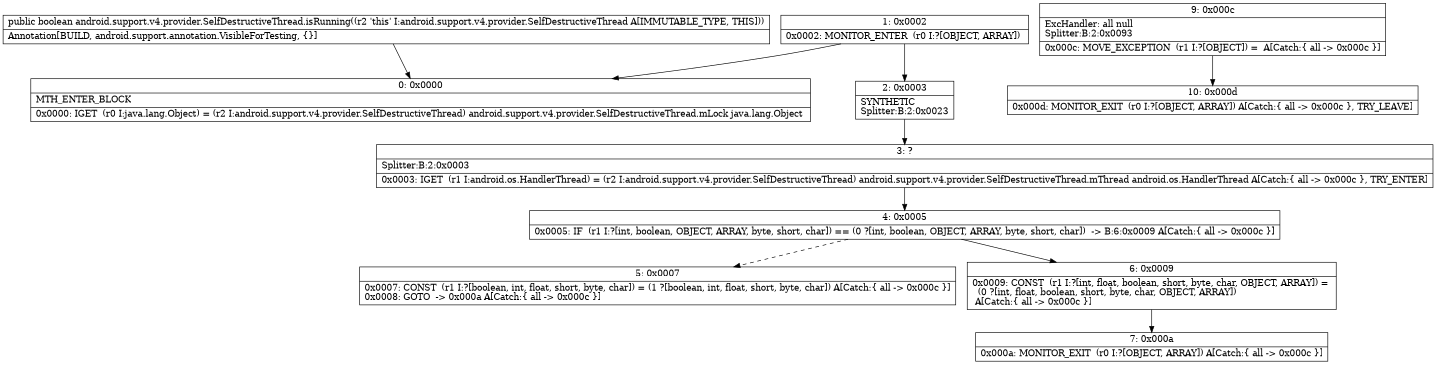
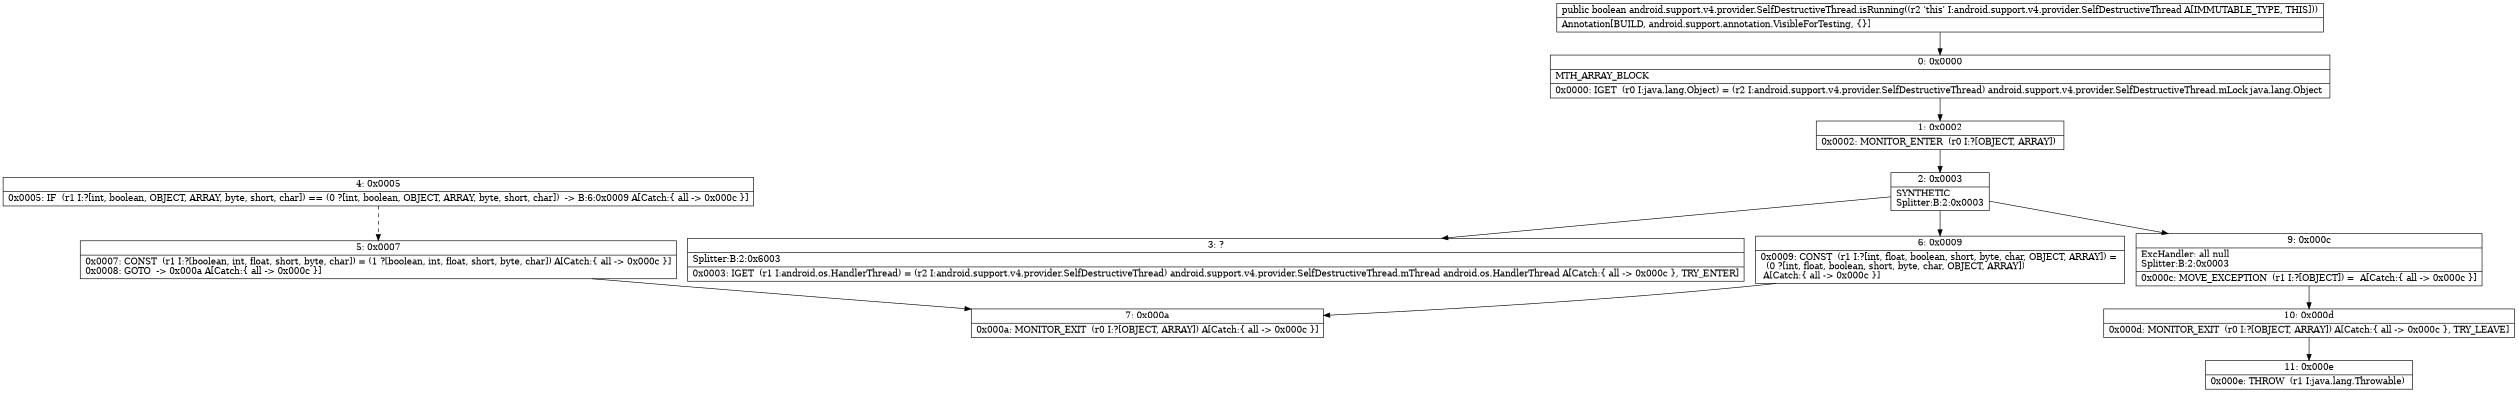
node "9: 0x000c": text "Splitter:B:2:0x0093" -> "Splitter:B:2:0x0003"
edge "1: 0x0002" -> "0: 0x0000": reversed
node "0: 0x0000": text "MTH_ENTER_BLOCK" -> "MTH_ARRAY_BLOCK"
node "2: 0x0003": text "Splitter:B:2:0x0023" -> "Splitter:B:2:0x0003"
node "3: ?": text "Splitter:B:2:0x0003" -> "Splitter:B:2:0x6003"
edge "3: ?" -> "4: 0x0005": removed
edge "2: 0x0003" -> "9: 0x000c": added
edge "4: 0x0005" -> "6: 0x0009": now "2: 0x0003" -> "6: 0x0009"
edge "5: 0x0007" -> "7: 0x000a": added
node "11: 0x000e": added
